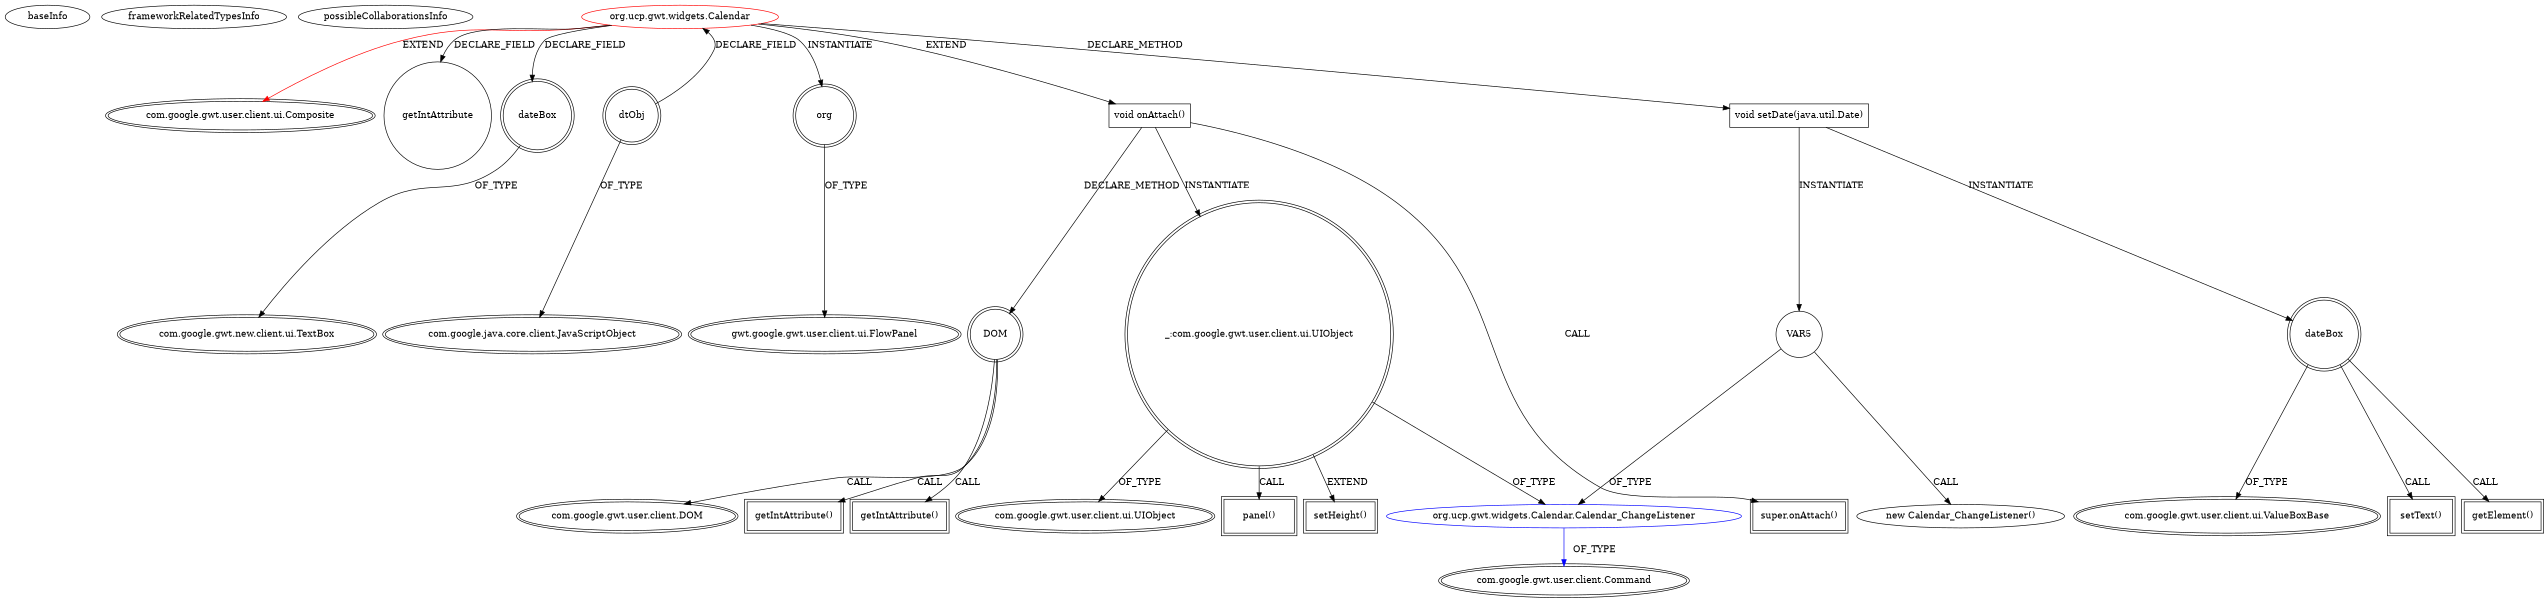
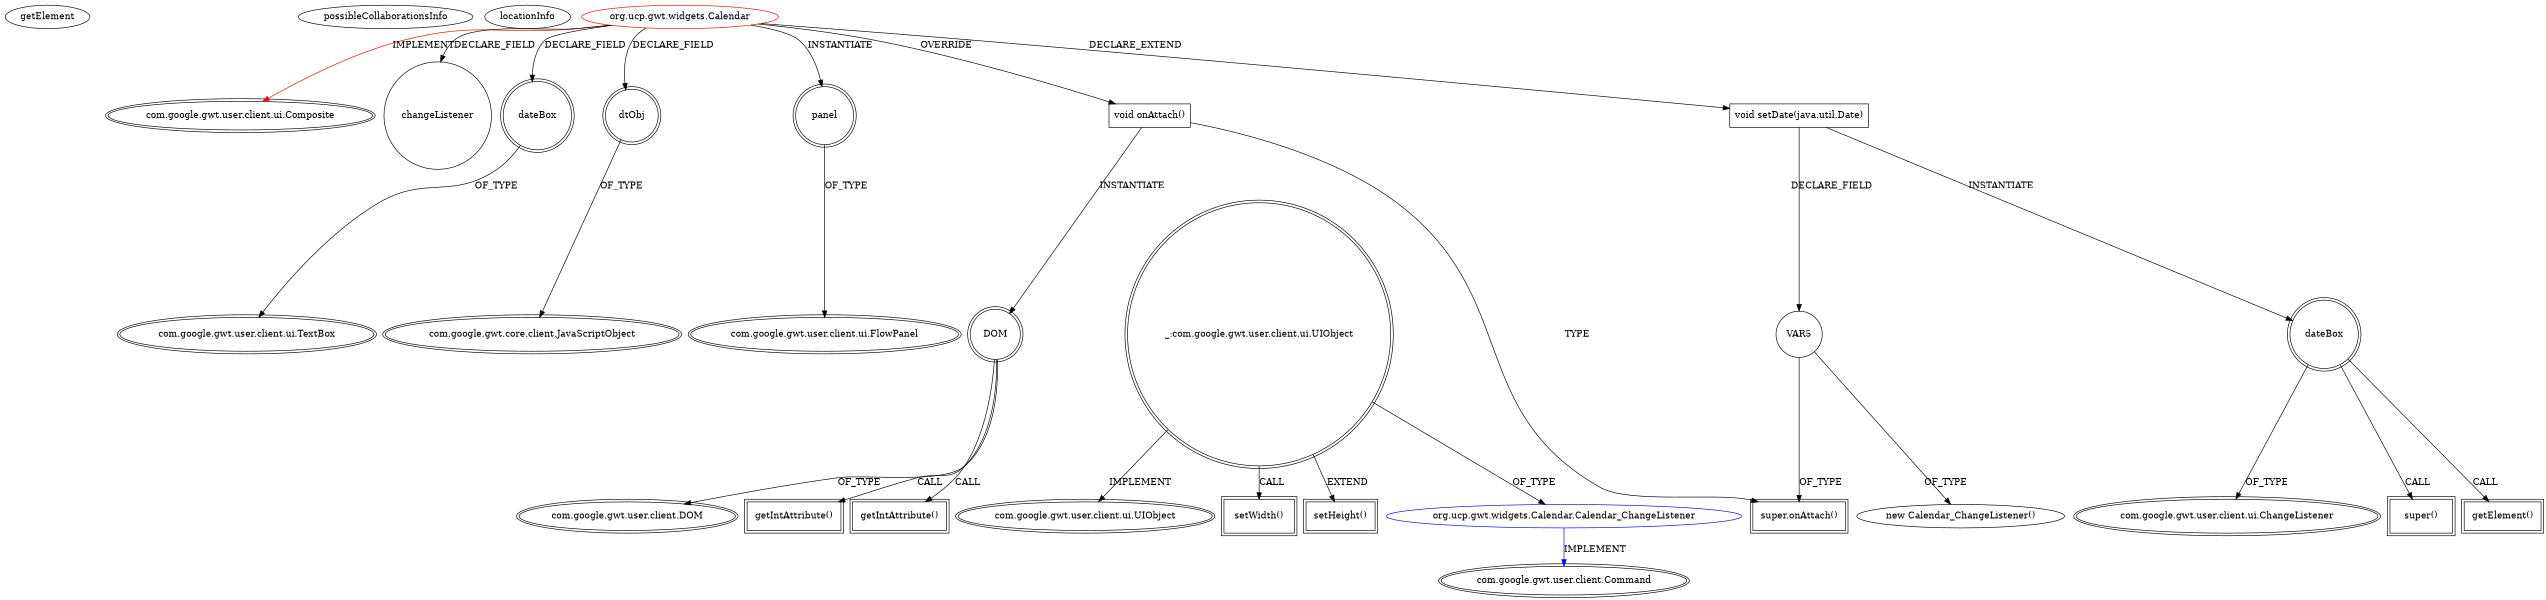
node "baseInfo": label "baseInfo" -> "getElement"
node "frameworkRelatedTypesInfo": removed
node "locationInfo": added
edge "org.ucp.gwt.widgets.Calendar" -> "com.google.gwt.user.client.ui.Composite": label "EXTEND" -> "IMPLEMENT"
edge "org.ucp.gwt.widgets.Calendar" -> "void onAttach()": label "EXTEND" -> "OVERRIDE"
edge "org.ucp.gwt.widgets.Calendar" -> "void setDate(java.util.Date)": label "DECLARE_METHOD" -> "DECLARE_EXTEND"
edge "dtObj" -> "org.ucp.gwt.widgets.Calendar": reversed
node "getIntAttribute": label "getIntAttribute" -> "changeListener"
node "org": label "org" -> "panel"
edge "void onAttach()" -> "_:com.google.gwt.user.client.ui.UIObject": removed, label "INSTANTIATE"
edge "void onAttach()" -> "DOM": label "DECLARE_METHOD" -> "INSTANTIATE"
edge "void setDate(java.util.Date)" -> "VAR5": label "INSTANTIATE" -> "DECLARE_FIELD"
node "com.google.gwt.new.client.ui.TextBox": label "com.google.gwt.new.client.ui.TextBox" -> "com.google.gwt.user.client.ui.TextBox"
node "com.google.java.core.client.JavaScriptObject": label "com.google.java.core.client.JavaScriptObject" -> "com.google.gwt.core.client.JavaScriptObject"
node "gwt.google.gwt.user.client.ui.FlowPanel": label "gwt.google.gwt.user.client.ui.FlowPanel" -> "com.google.gwt.user.client.ui.FlowPanel"
edge "void onAttach()" -> "super.onAttach()": label "CALL" -> "TYPE"
edge "VAR5" -> "org.ucp.gwt.widgets.Calendar.Calendar_ChangeListener": now "VAR5" -> "super.onAttach()"
edge "DOM" -> "com.google.gwt.user.client.DOM": label "CALL" -> "OF_TYPE"
edge "_:com.google.gwt.user.client.ui.UIObject" -> "com.google.gwt.user.client.ui.UIObject": label "OF_TYPE" -> "IMPLEMENT"
edge "VAR5" -> "new Calendar_ChangeListener()": label "CALL" -> "OF_TYPE"
node "panel()": label "panel()" -> "setWidth()"
node "com.google.gwt.user.client.ui.ValueBoxBase": label "com.google.gwt.user.client.ui.ValueBoxBase" -> "com.google.gwt.user.client.ui.ChangeListener"
node "setText()": label "setText()" -> "super()"
edge "org.ucp.gwt.widgets.Calendar.Calendar_ChangeListener" -> "com.google.gwt.user.client.Command": label "OF_TYPE" -> "IMPLEMENT"
